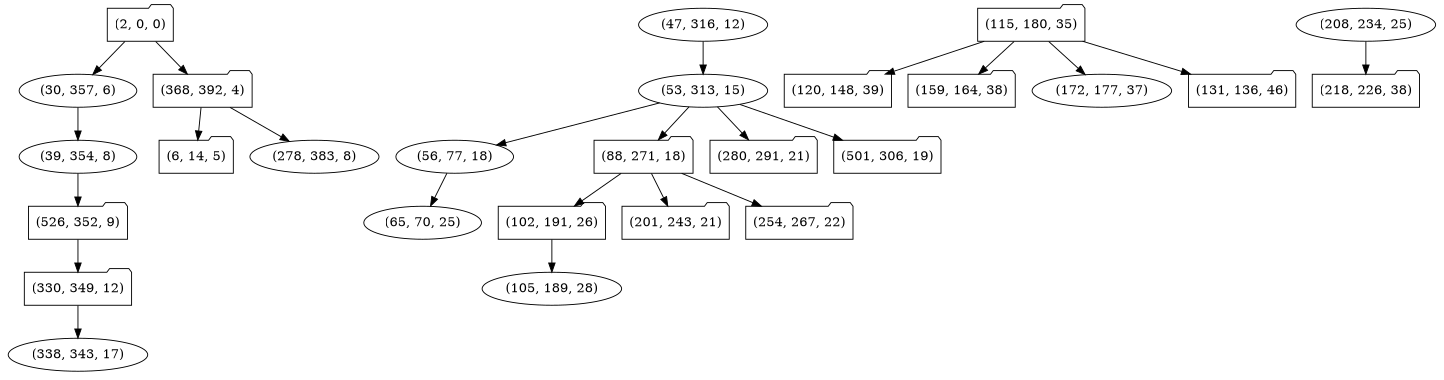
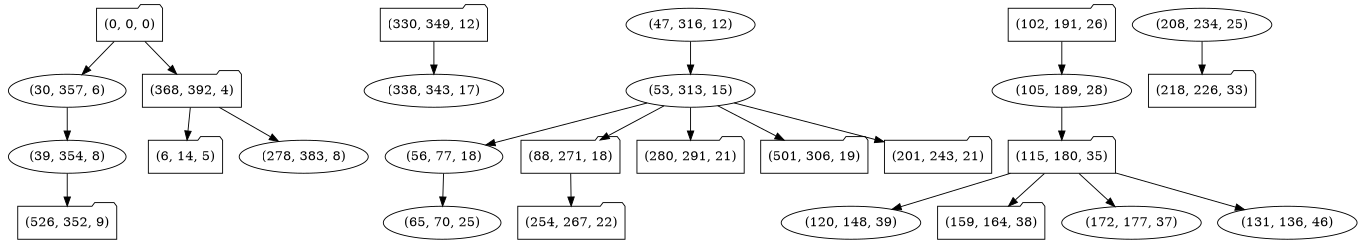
node "(2, 0, 0)": label "(2, 0, 0)" -> "(0, 0, 0)"
node "(120, 148, 39)": shape folder -> ellipse
node "(131, 136, 46)": shape folder -> ellipse
node "(218, 226, 38)": label "(218, 226, 38)" -> "(218, 226, 33)"
edge "(105, 189, 28)" -> "(115, 180, 35)": added
edge "(88, 271, 18)" -> "(201, 243, 21)": now "(53, 313, 15)" -> "(201, 243, 21)"
edge "(88, 271, 18)" -> "(102, 191, 26)": removed
edge "(526, 352, 9)" -> "(330, 349, 12)": removed
